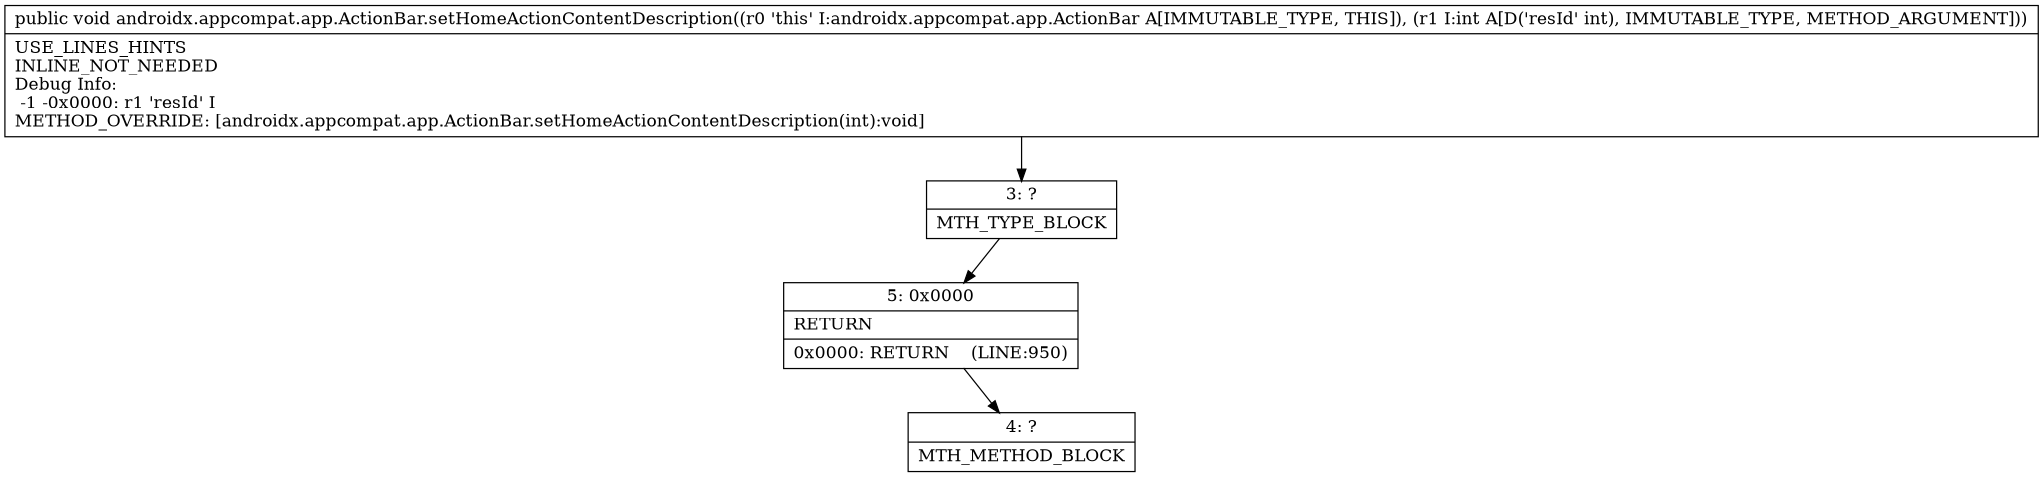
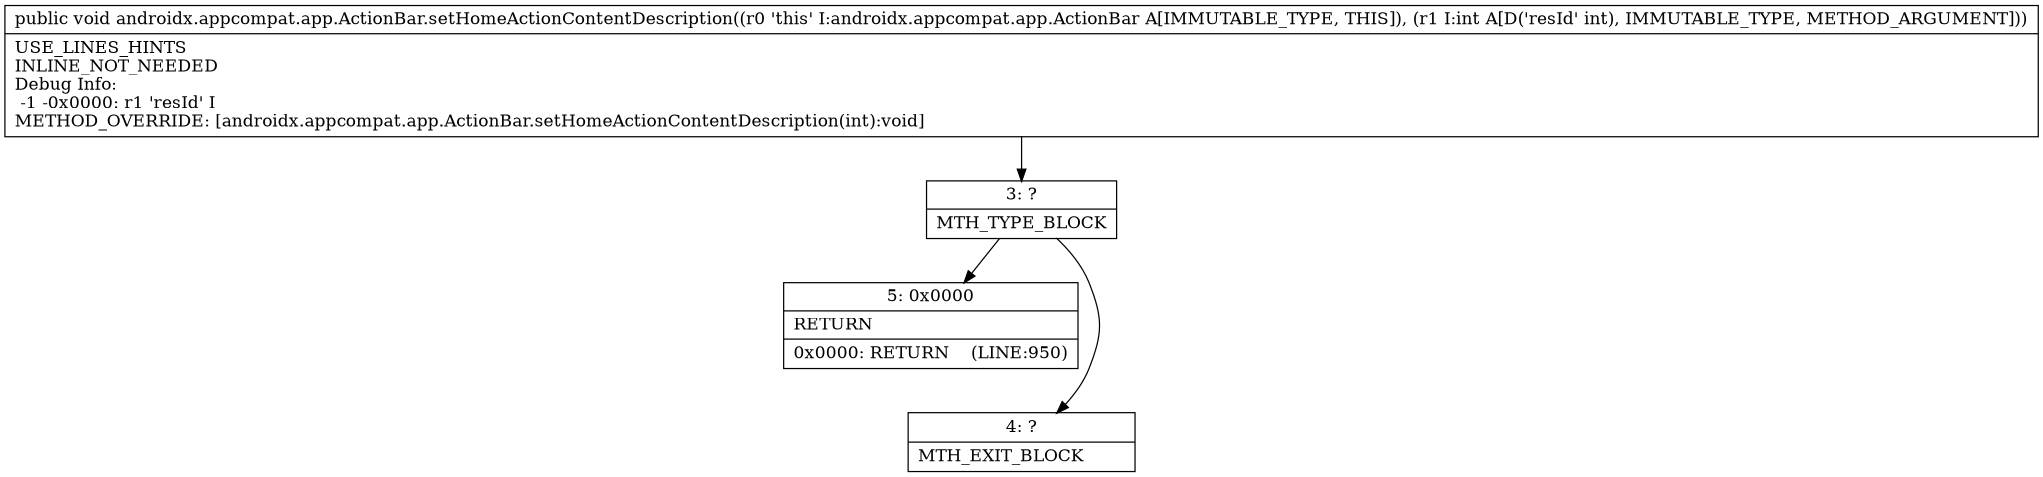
edge "5: 0x0000" -> "4: ?": now "3: ?" -> "4: ?"
node "4: ?": text "MTH_METHOD_BLOCK" -> "MTH_EXIT_BLOCK"
